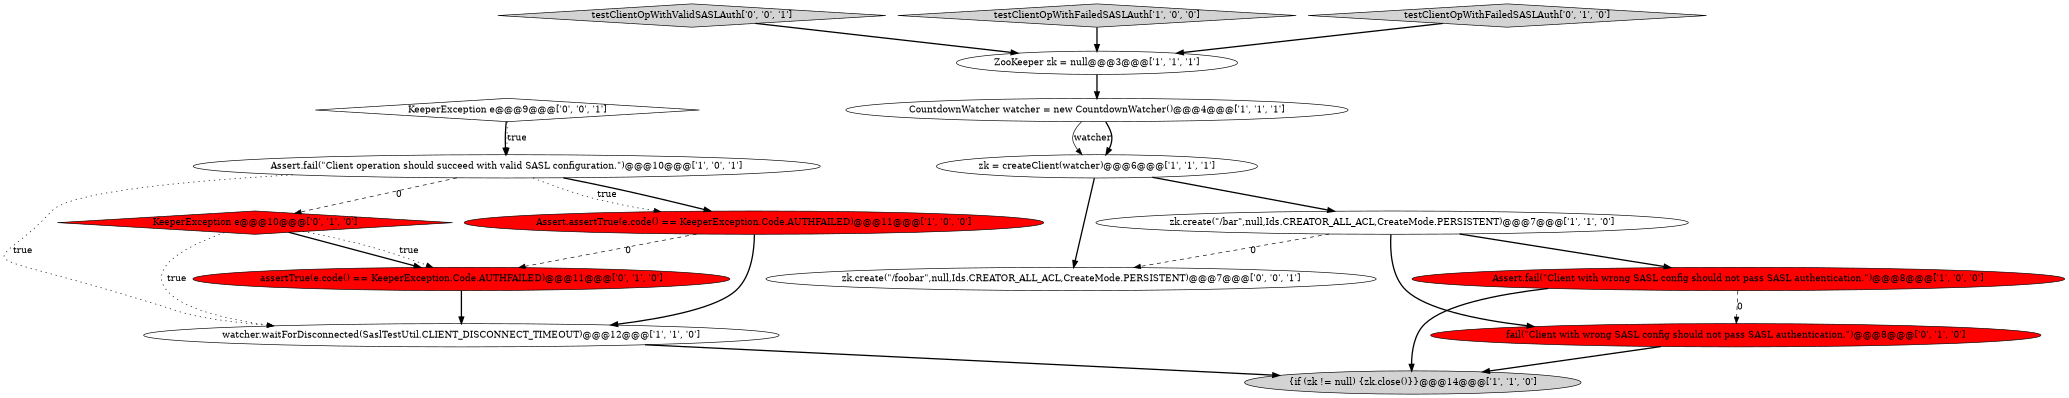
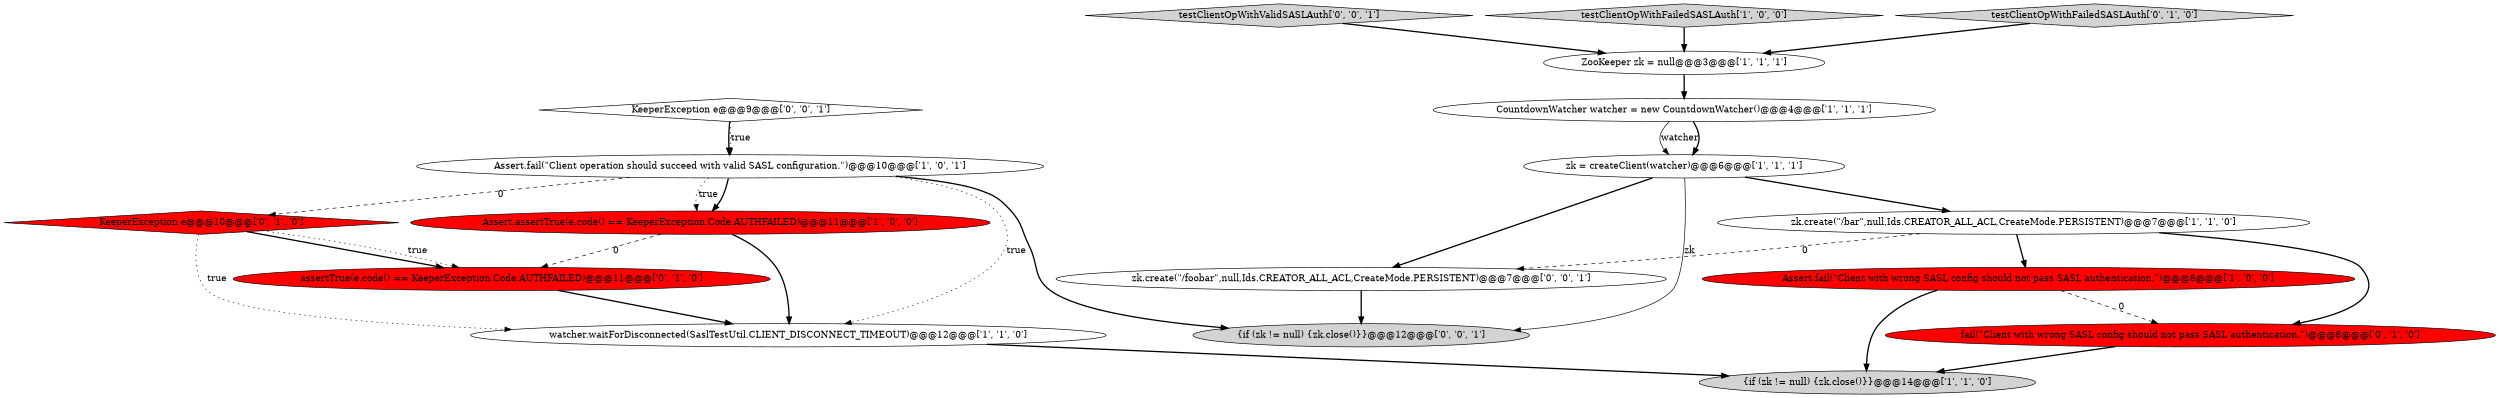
node "{if (zk != null) {zk.close()}}@@@12@@@['0', '0', '1']": added
